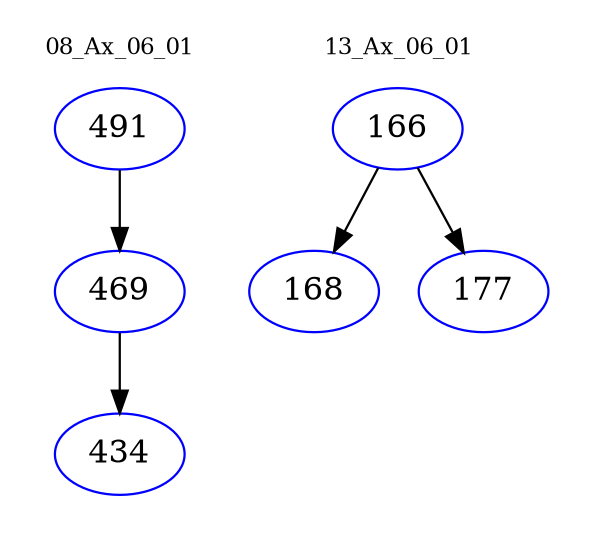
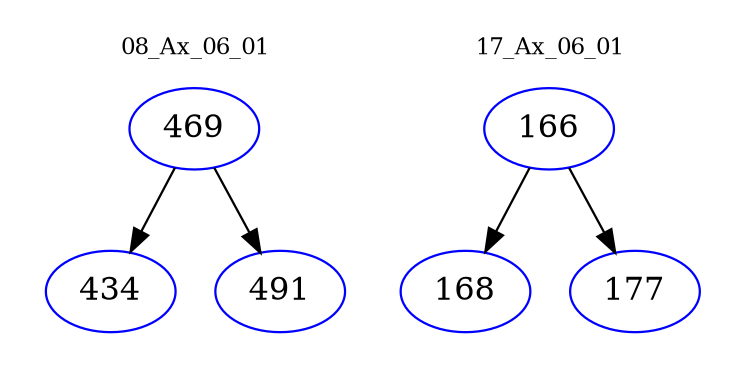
cluster "13_Ax_06_01": label "13_Ax_06_01" -> "17_Ax_06_01"
edge "491" -> "469": reversed
